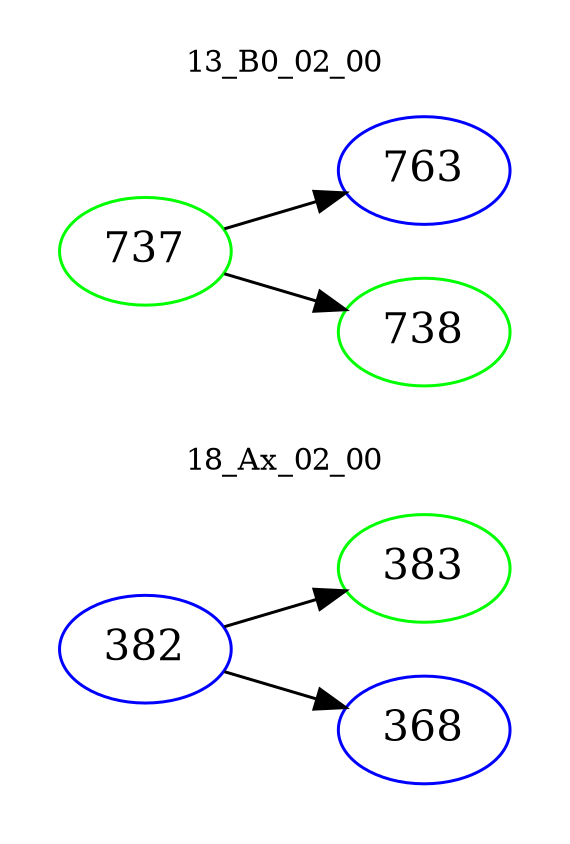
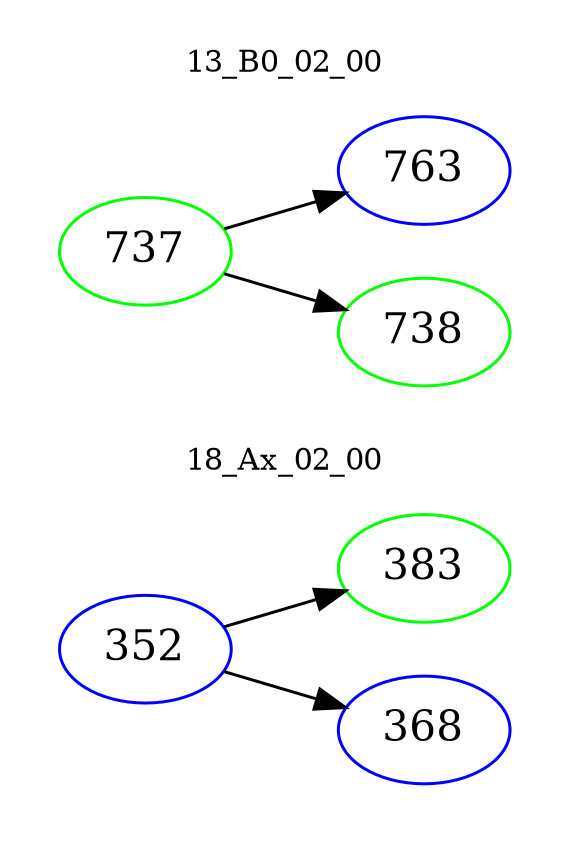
node "382": label "382" -> "352"
